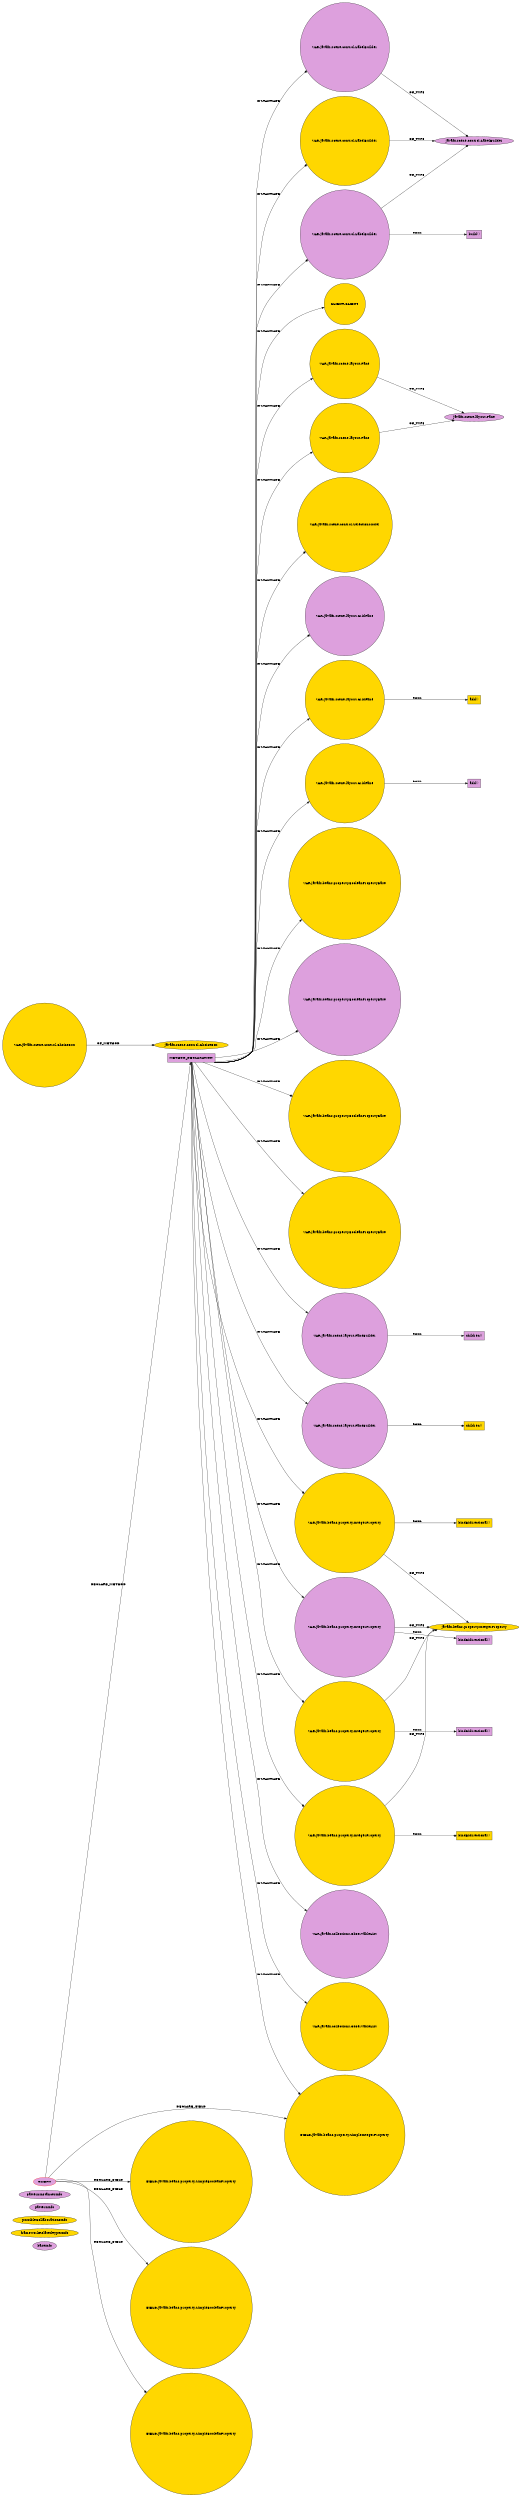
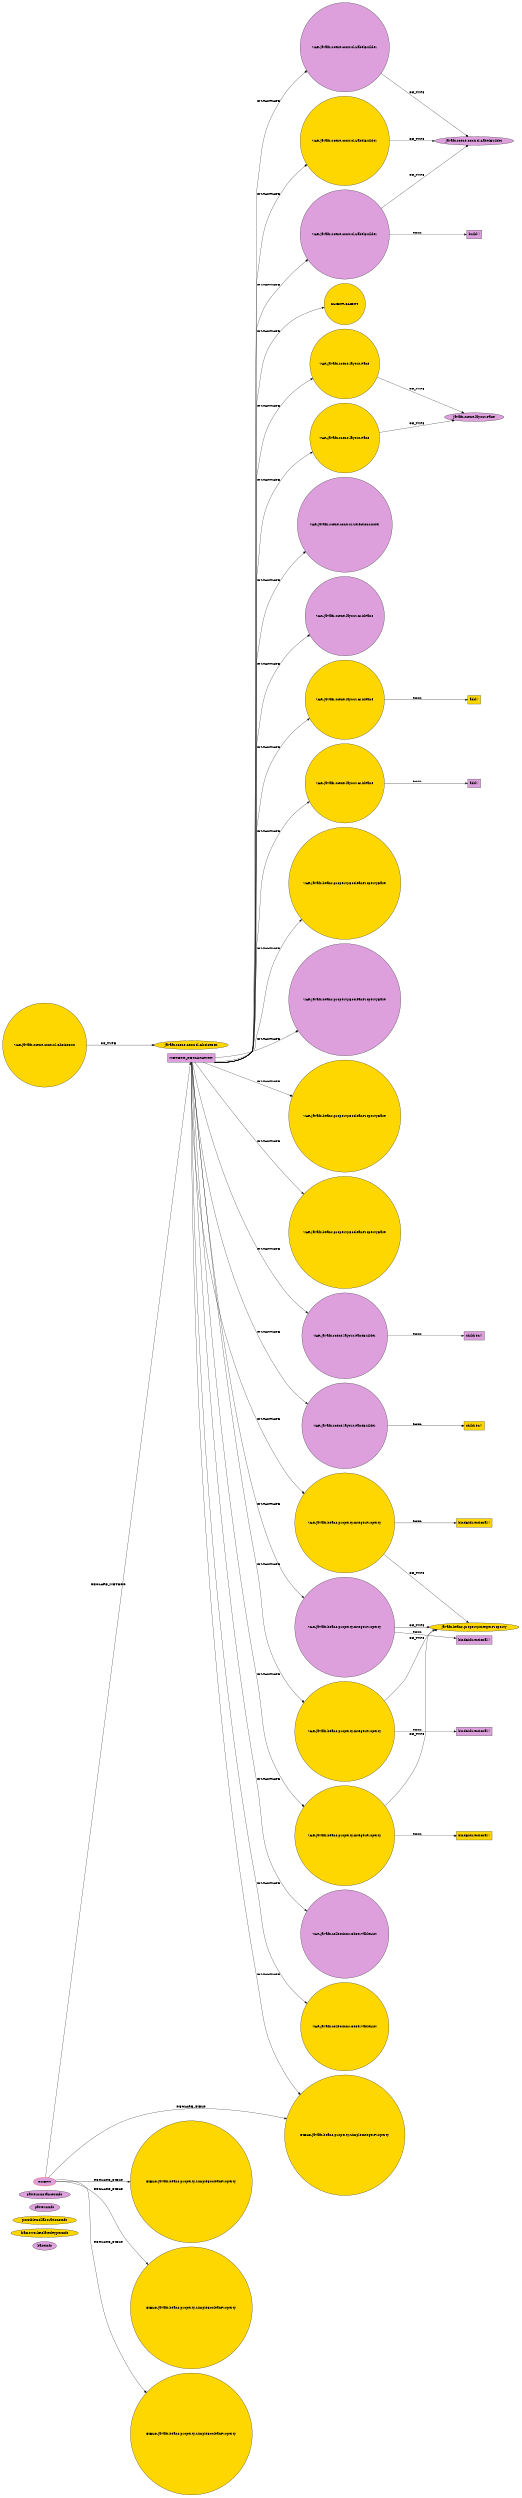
node "VAR:javafx.scene.control.SelectionModel": fillcolor gold -> plum
edge "VAR:javafx.scene.control.ChoiceBox" -> "javafx.scene.control.ChoiceBox": label "OF_METHOD" -> "OF_TYPE"
